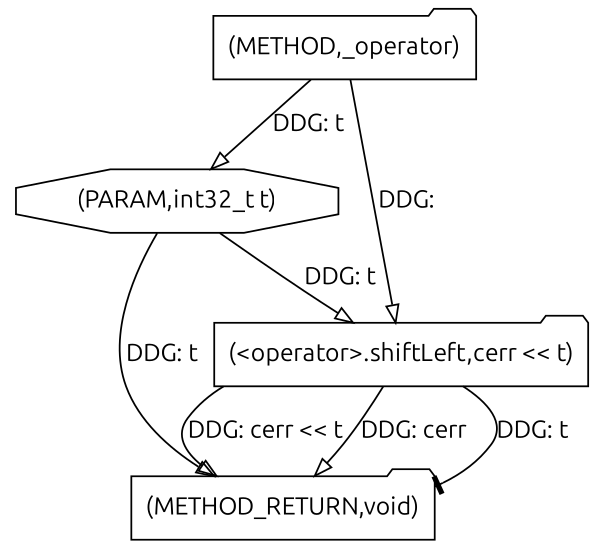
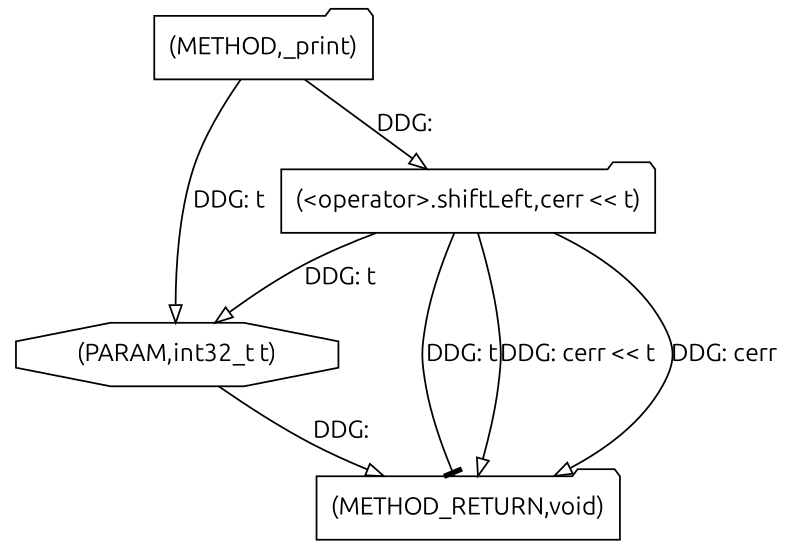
node "(METHOD,_operator)": label "(METHOD,_operator)" -> "(METHOD,_print)"
edge "(PARAM,int32_t t)" -> "(<operator>.shiftLeft,cerr << t)": reversed
edge "(PARAM,int32_t t)" -> "(METHOD_RETURN,void)": label "DDG: t" -> "DDG: "
